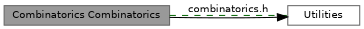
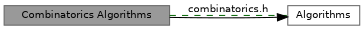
node "Combinatorics Combinatorics": label "Combinatorics Combinatorics" -> "Combinatorics Algorithms"
node "Utilities": label "Utilities" -> "Algorithms"
